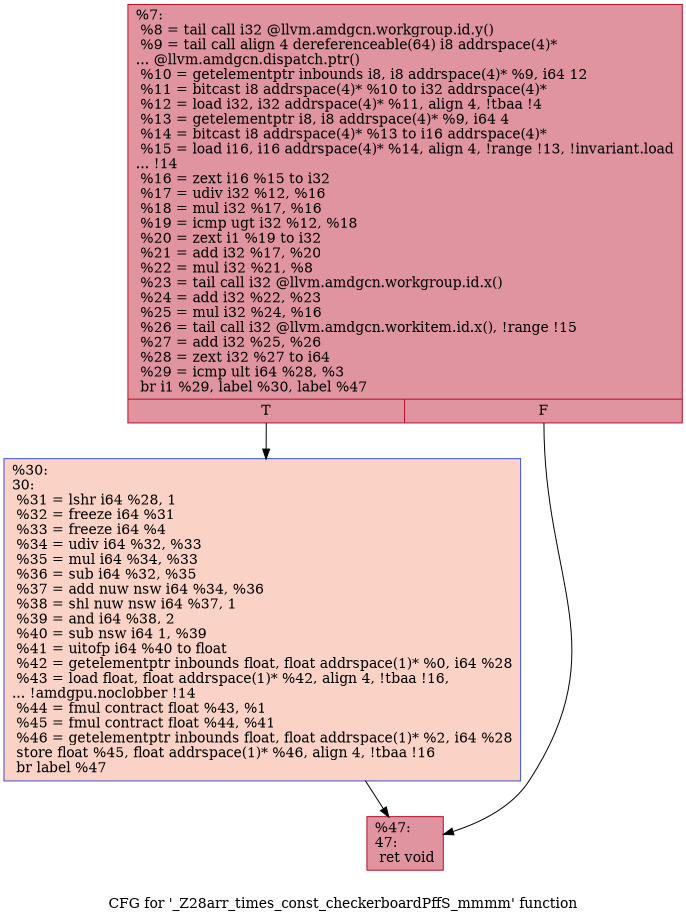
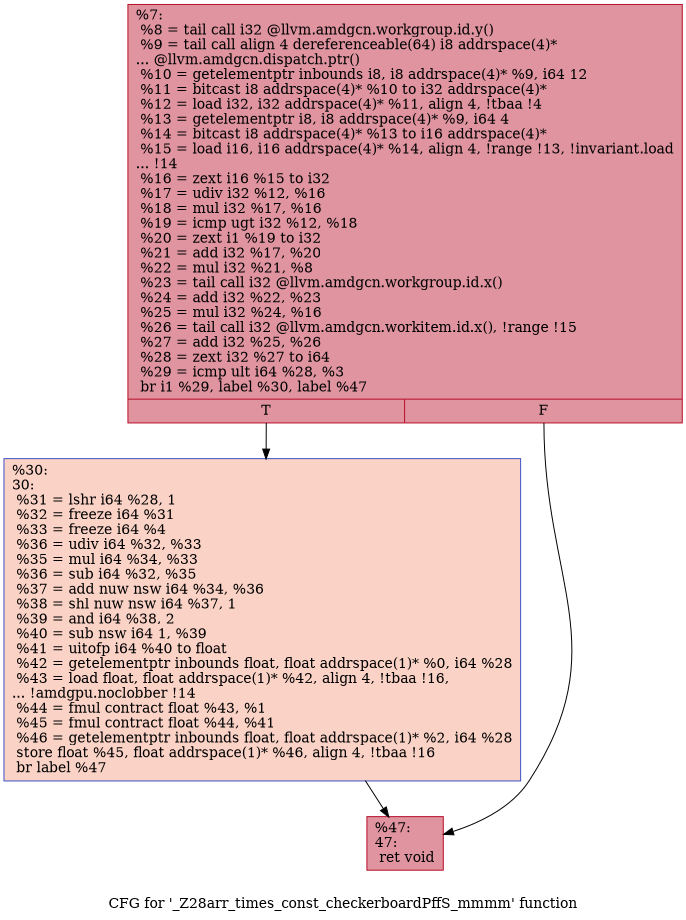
node "%30:": text "%34 = udiv i64 %32, %33" -> "%36 = udiv i64 %32, %33"
